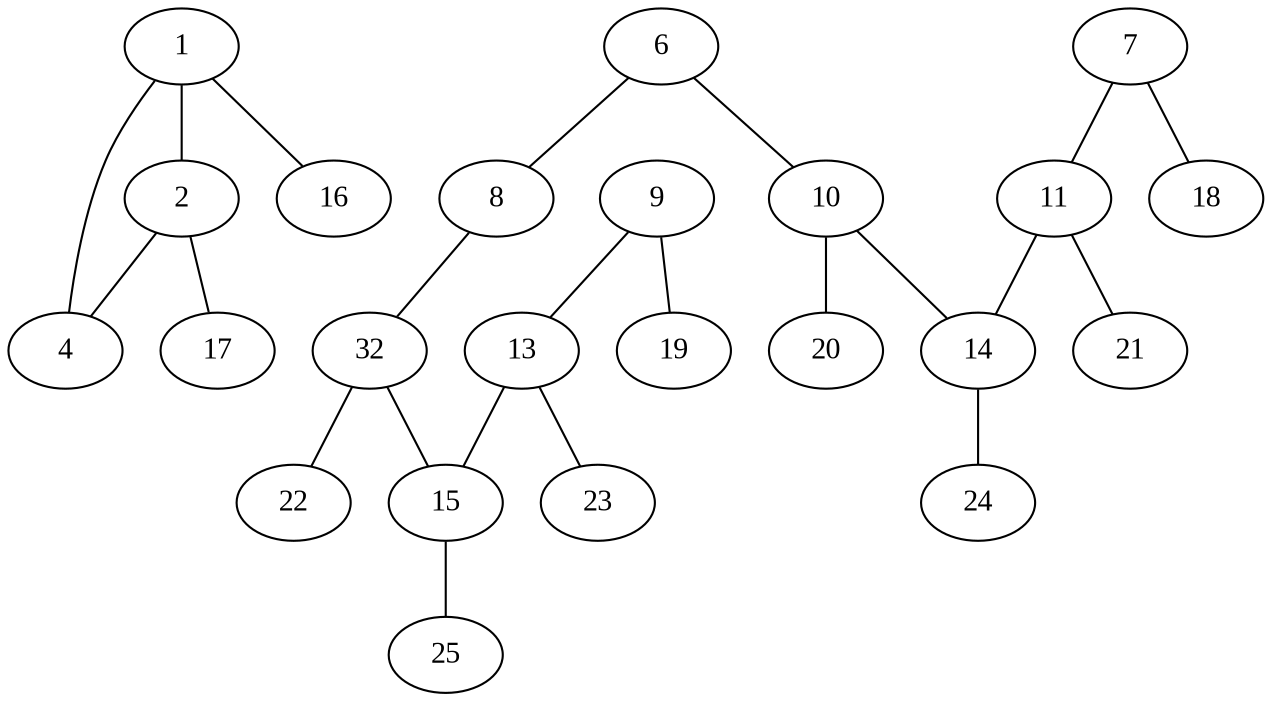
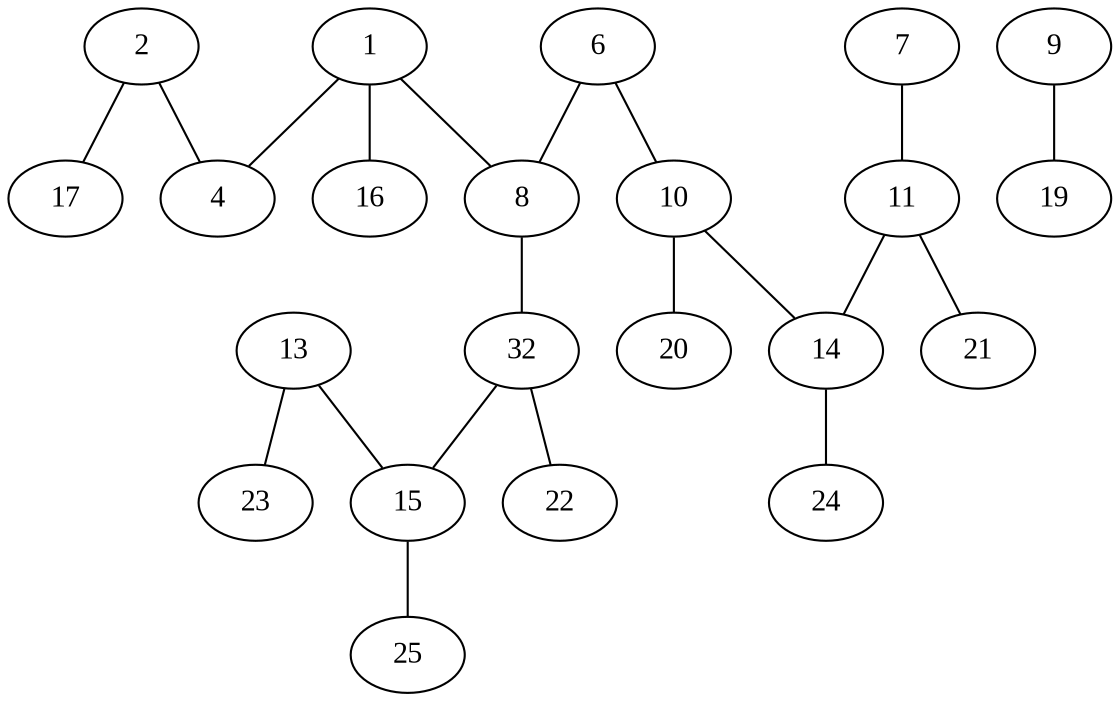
edge "1" -- "2": now "1" -- "8"
node "18": removed
edge "9" -- "13": removed
